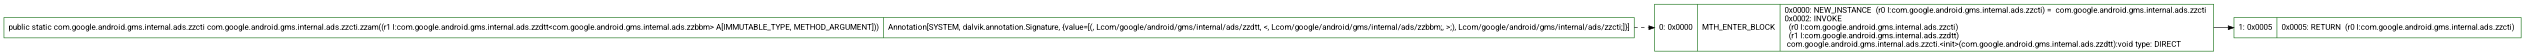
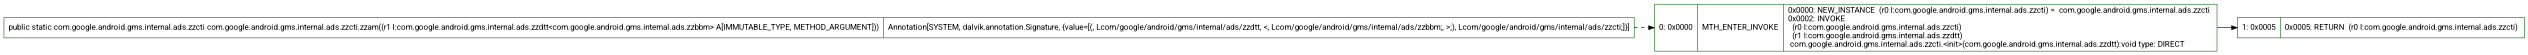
node "0: 0x0000": text "MTH_ENTER_BLOCK" -> "MTH_ENTER_INVOKE"
